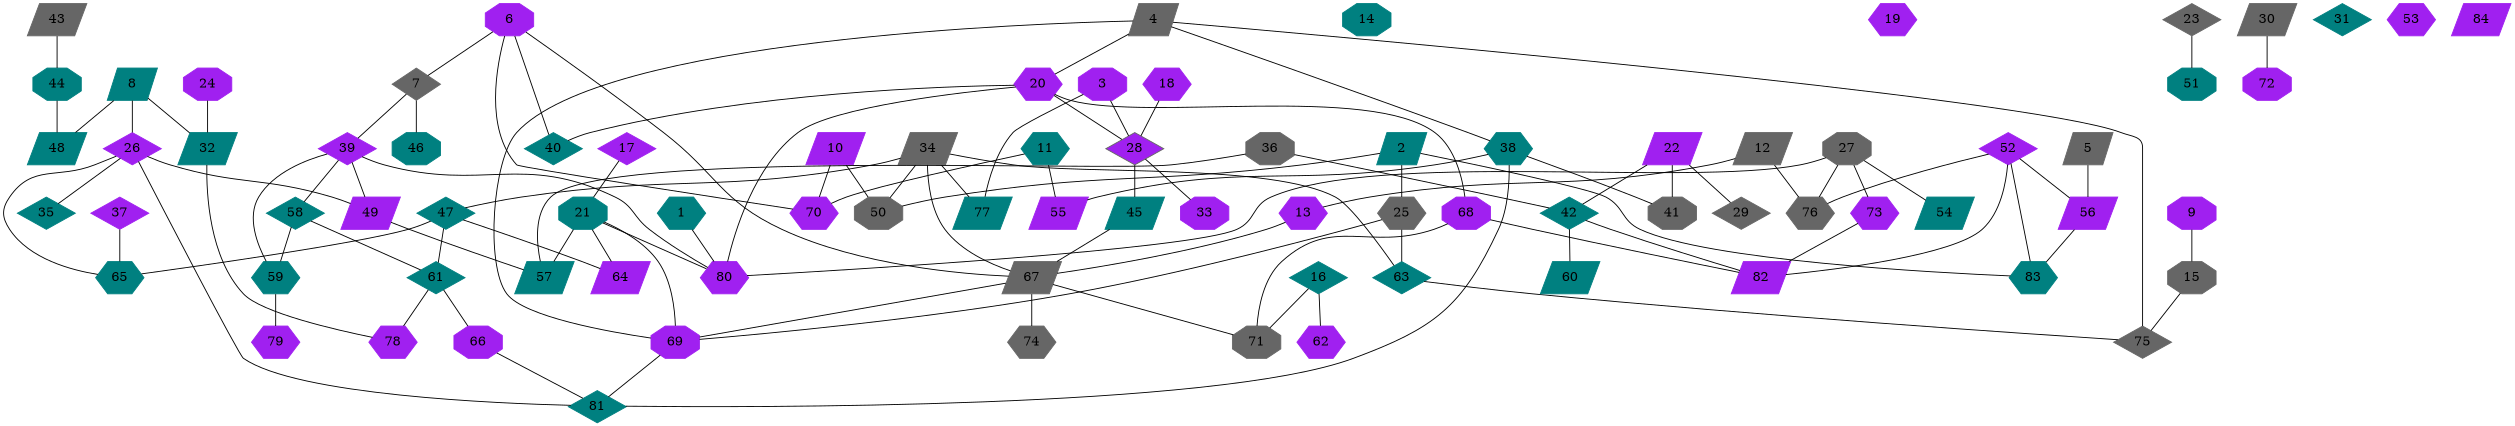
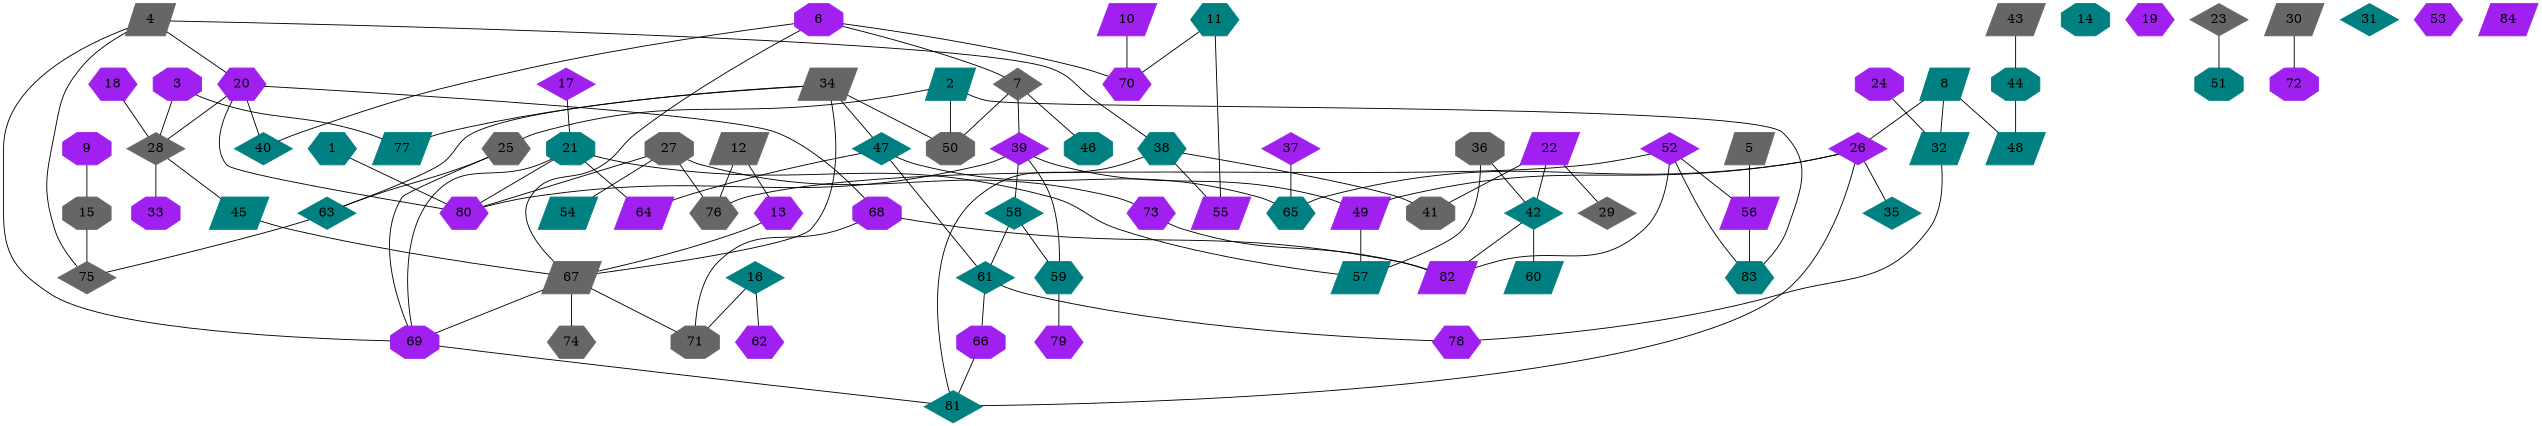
node "28": fillcolor purple -> gray40
edge "10" -- "50": now "7" -- "50"
